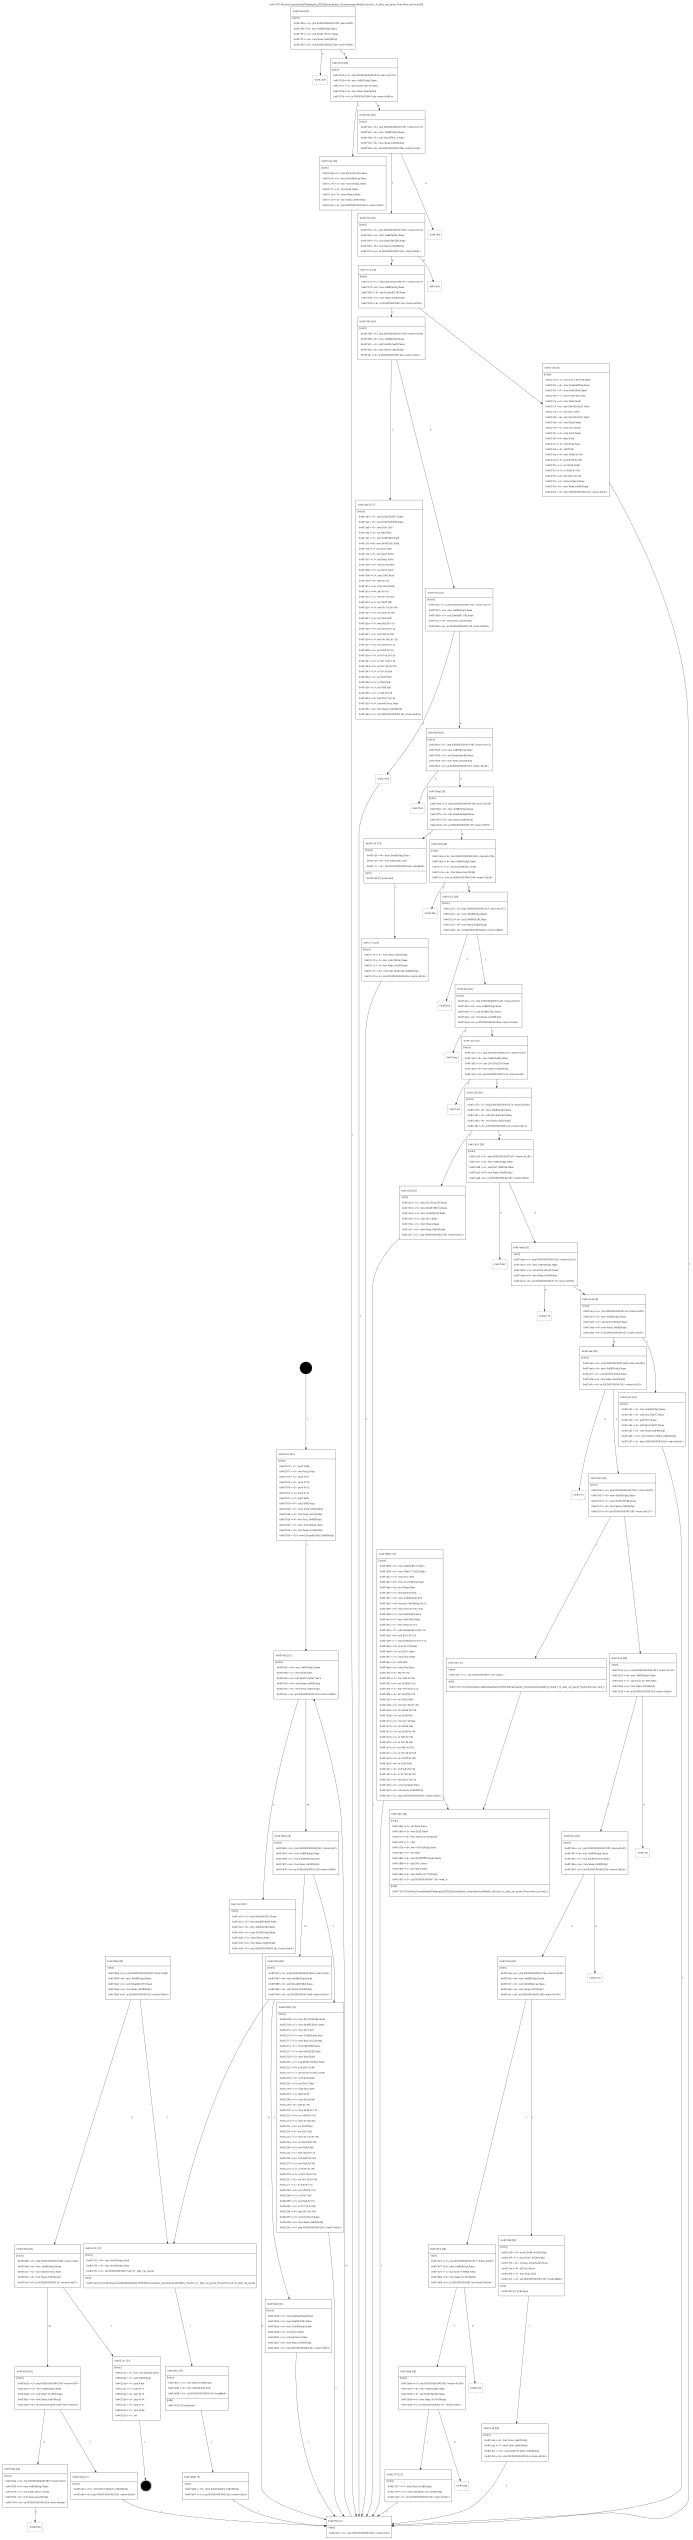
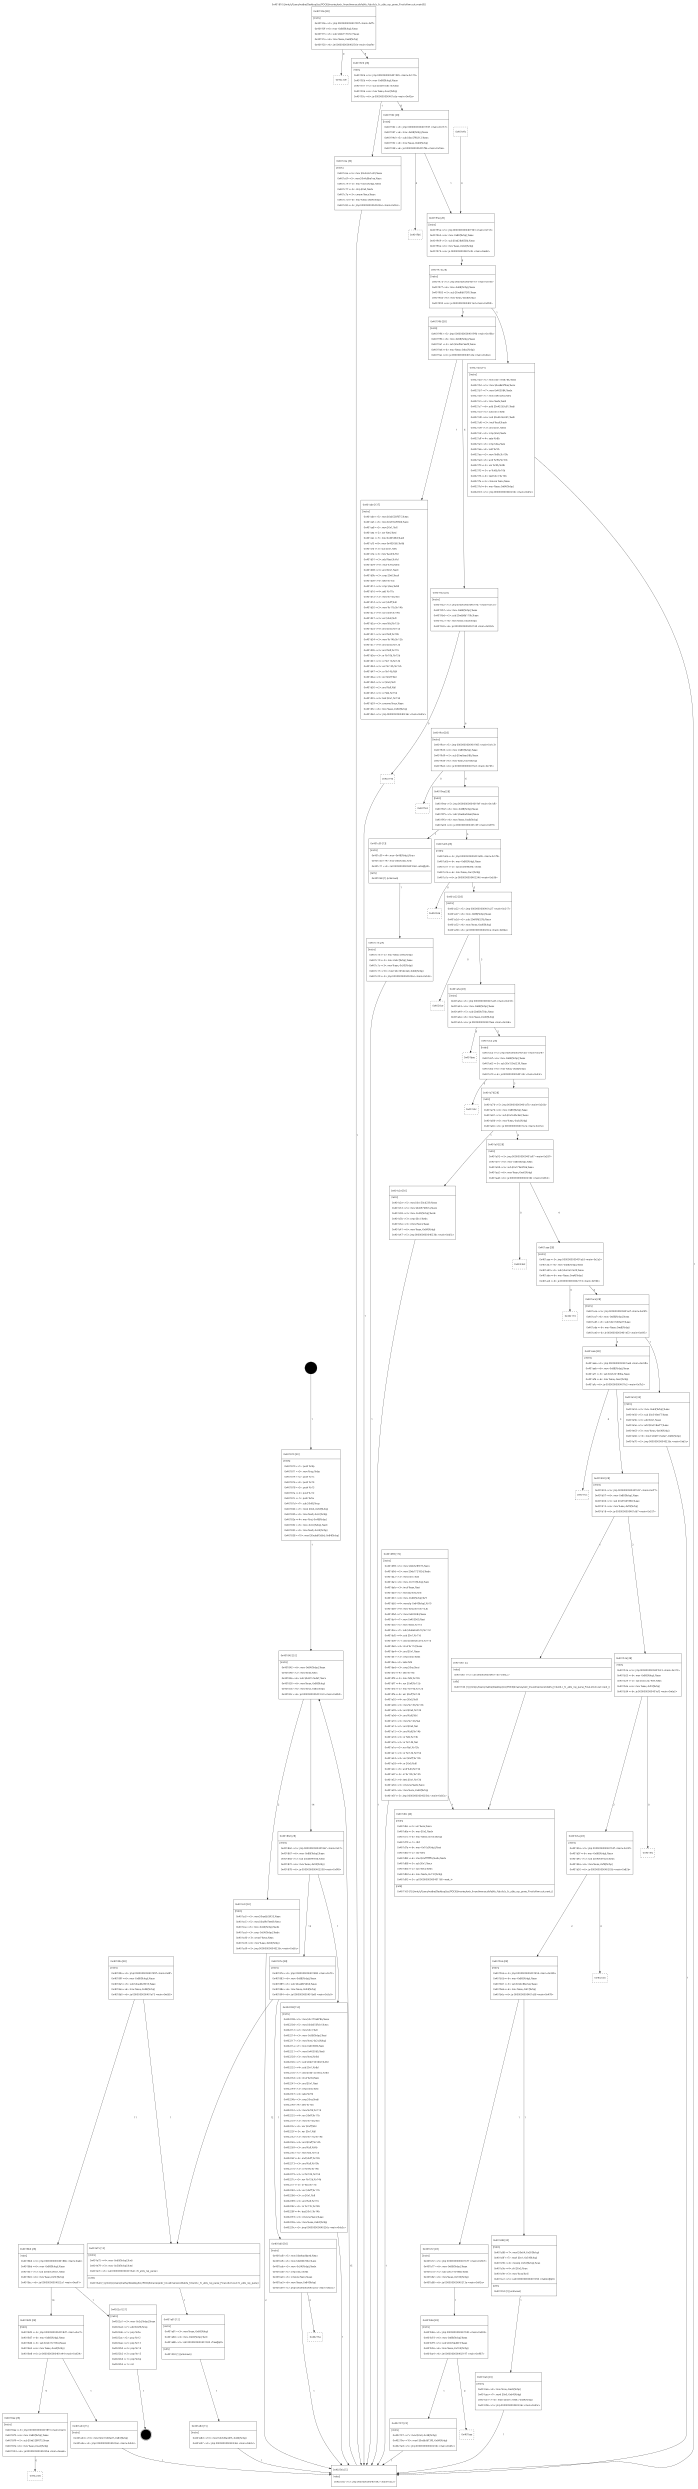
edge "0x40195e [28]" -> "0x401e9c": reversed
edge "0x401b72 [28]" -> "0x40213e": now "0x401bd0 [30]" -> "0x40213e"
